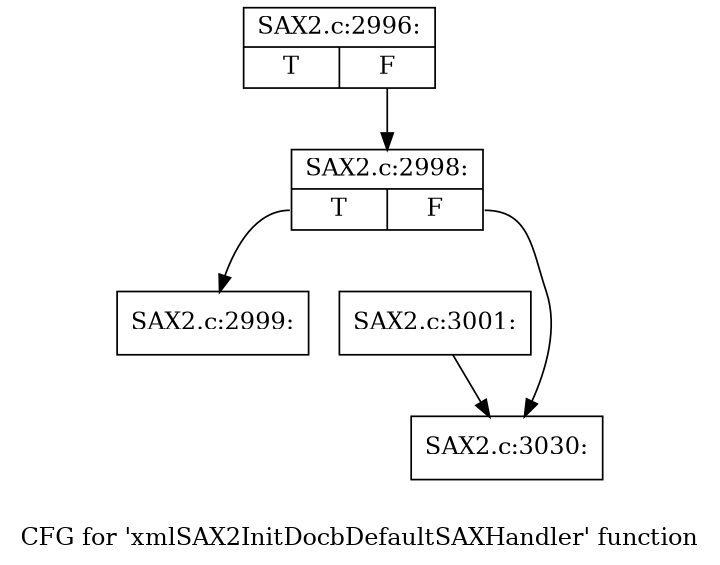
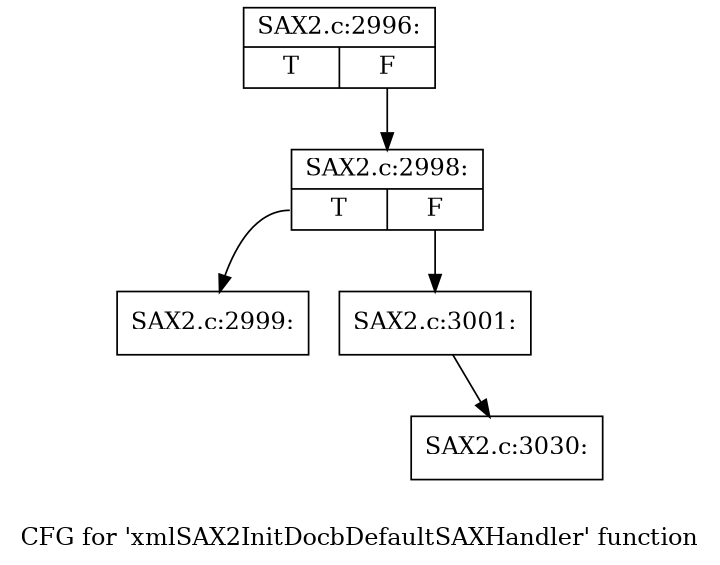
edge "SAX2.c:2998:" -> "SAX2.c:3030:": now "SAX2.c:2998:" -> "SAX2.c:3001:"
